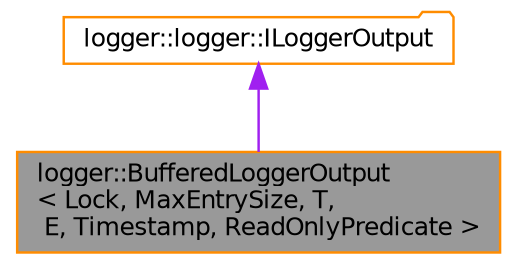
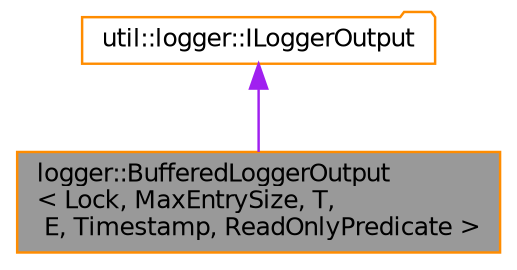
node "logger::logger::ILoggerOutput": label "logger::logger::ILoggerOutput" -> "util::logger::ILoggerOutput"
